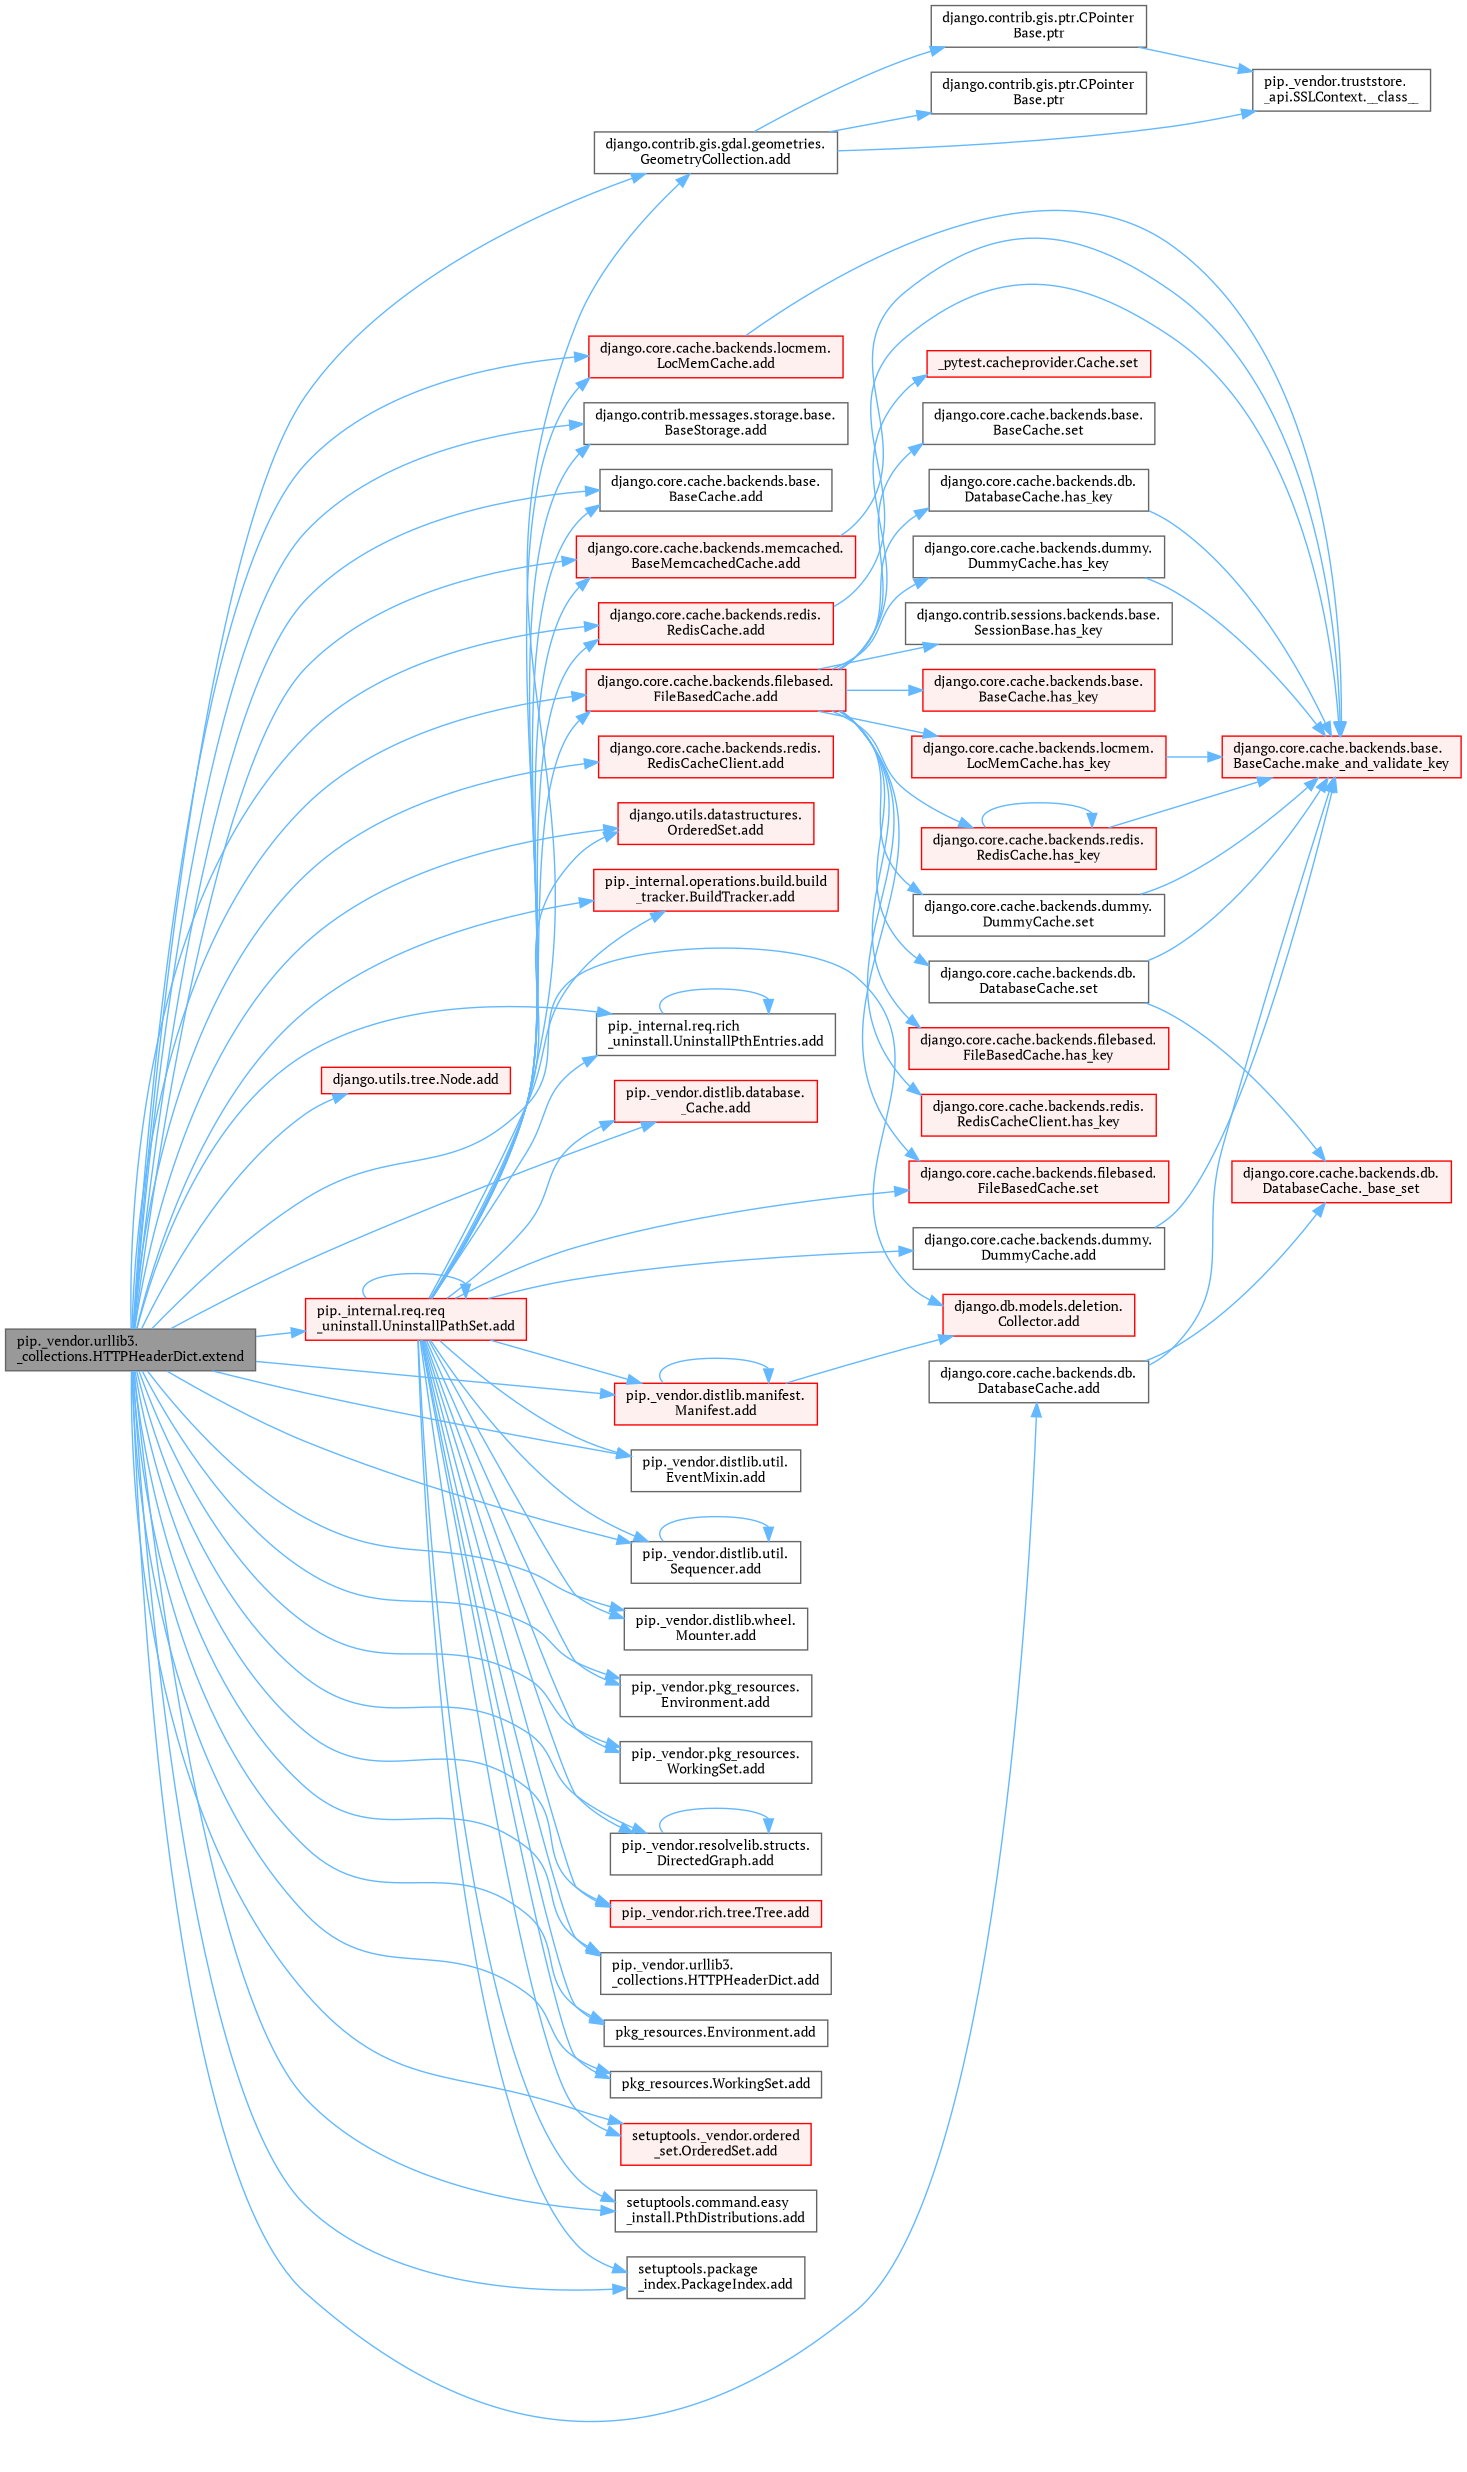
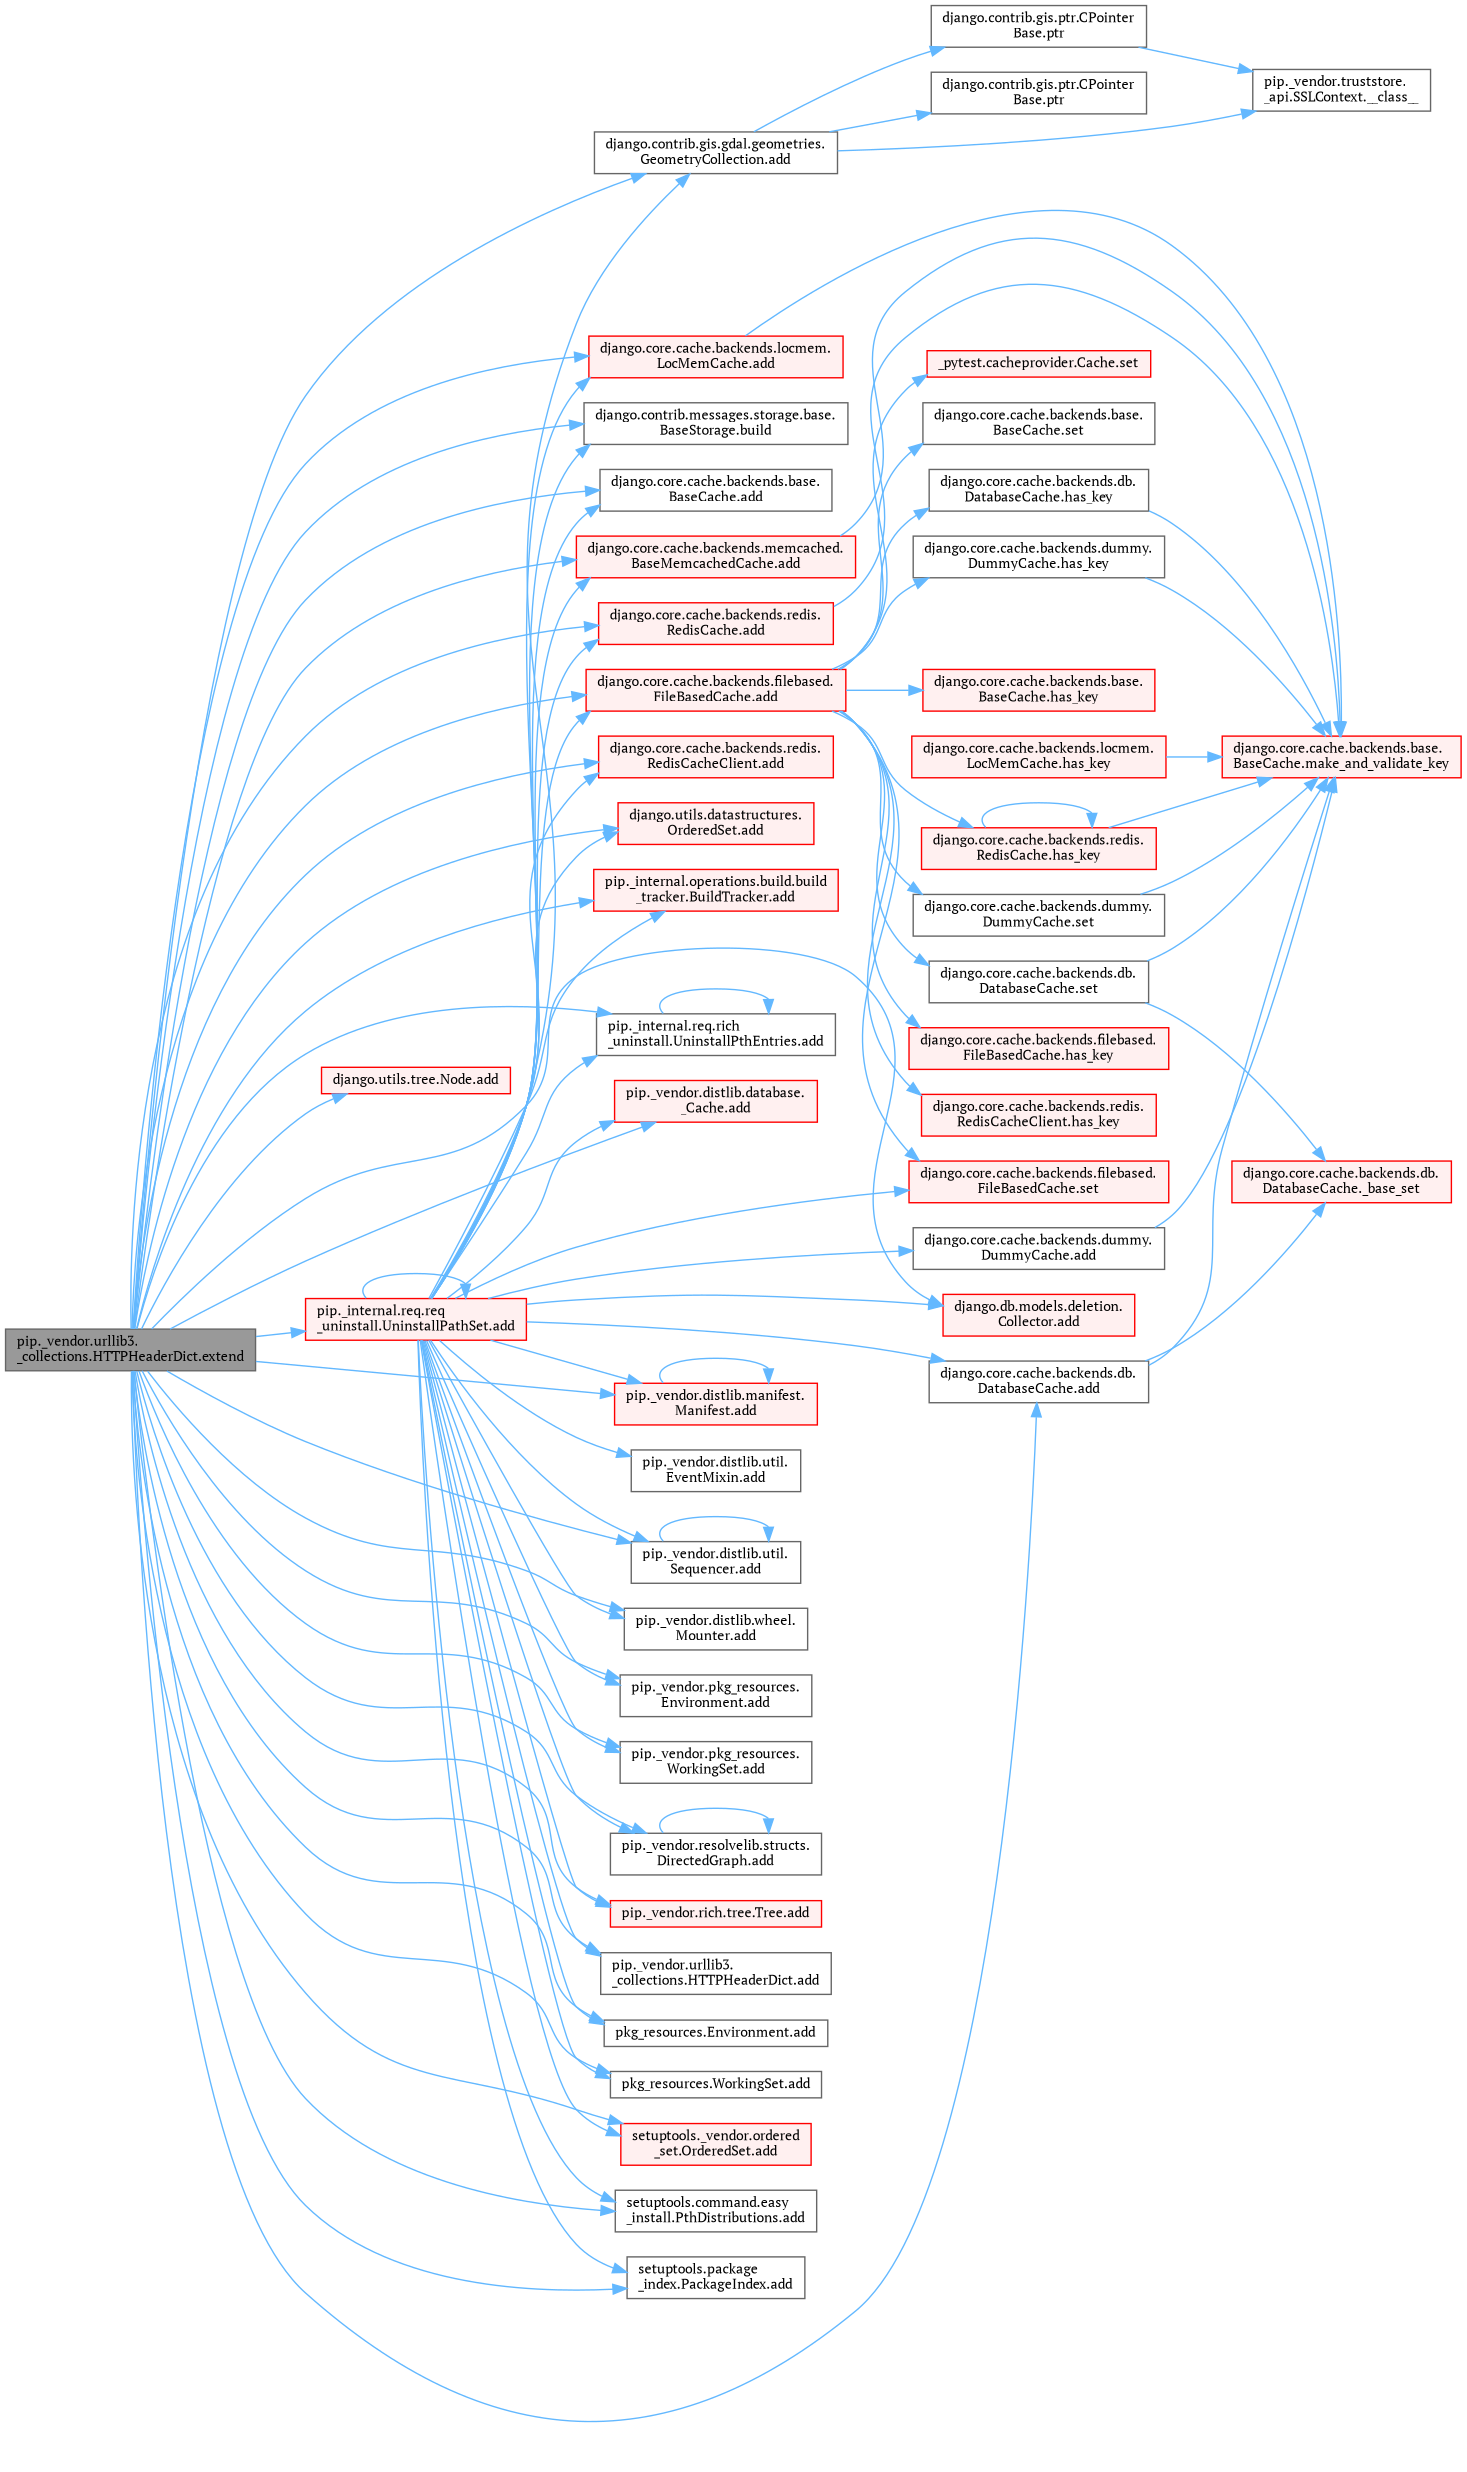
node "django.contrib.messages.storage.base. BaseStorage.add": label "django.contrib.messages.storage.base. BaseStorage.add" -> "django.contrib.messages.storage.base. BaseStorage.build"
node "django.contrib.sessions.backends.base. SessionBase.has_key": removed
edge "django.core.cache.backends.filebased. FileBasedCache.add" -> "django.core.cache.backends.locmem. LocMemCache.has_key": removed
edge "pip._internal.req.req _uninstall.UninstallPathSet.add" -> "django.core.cache.backends.redis. RedisCacheClient.add": added
edge "pip._internal.req.req _uninstall.UninstallPathSet.add" -> "django.core.cache.backends.db. DatabaseCache.add": added
edge "pip._vendor.distlib.manifest. Manifest.add" -> "django.db.models.deletion. Collector.add": now "pip._internal.req.req _uninstall.UninstallPathSet.add" -> "django.db.models.deletion. Collector.add"
edge "pip._vendor.urllib3. _collections.HTTPHeaderDict.extend" -> "pip._vendor.distlib.util. EventMixin.add": removed
